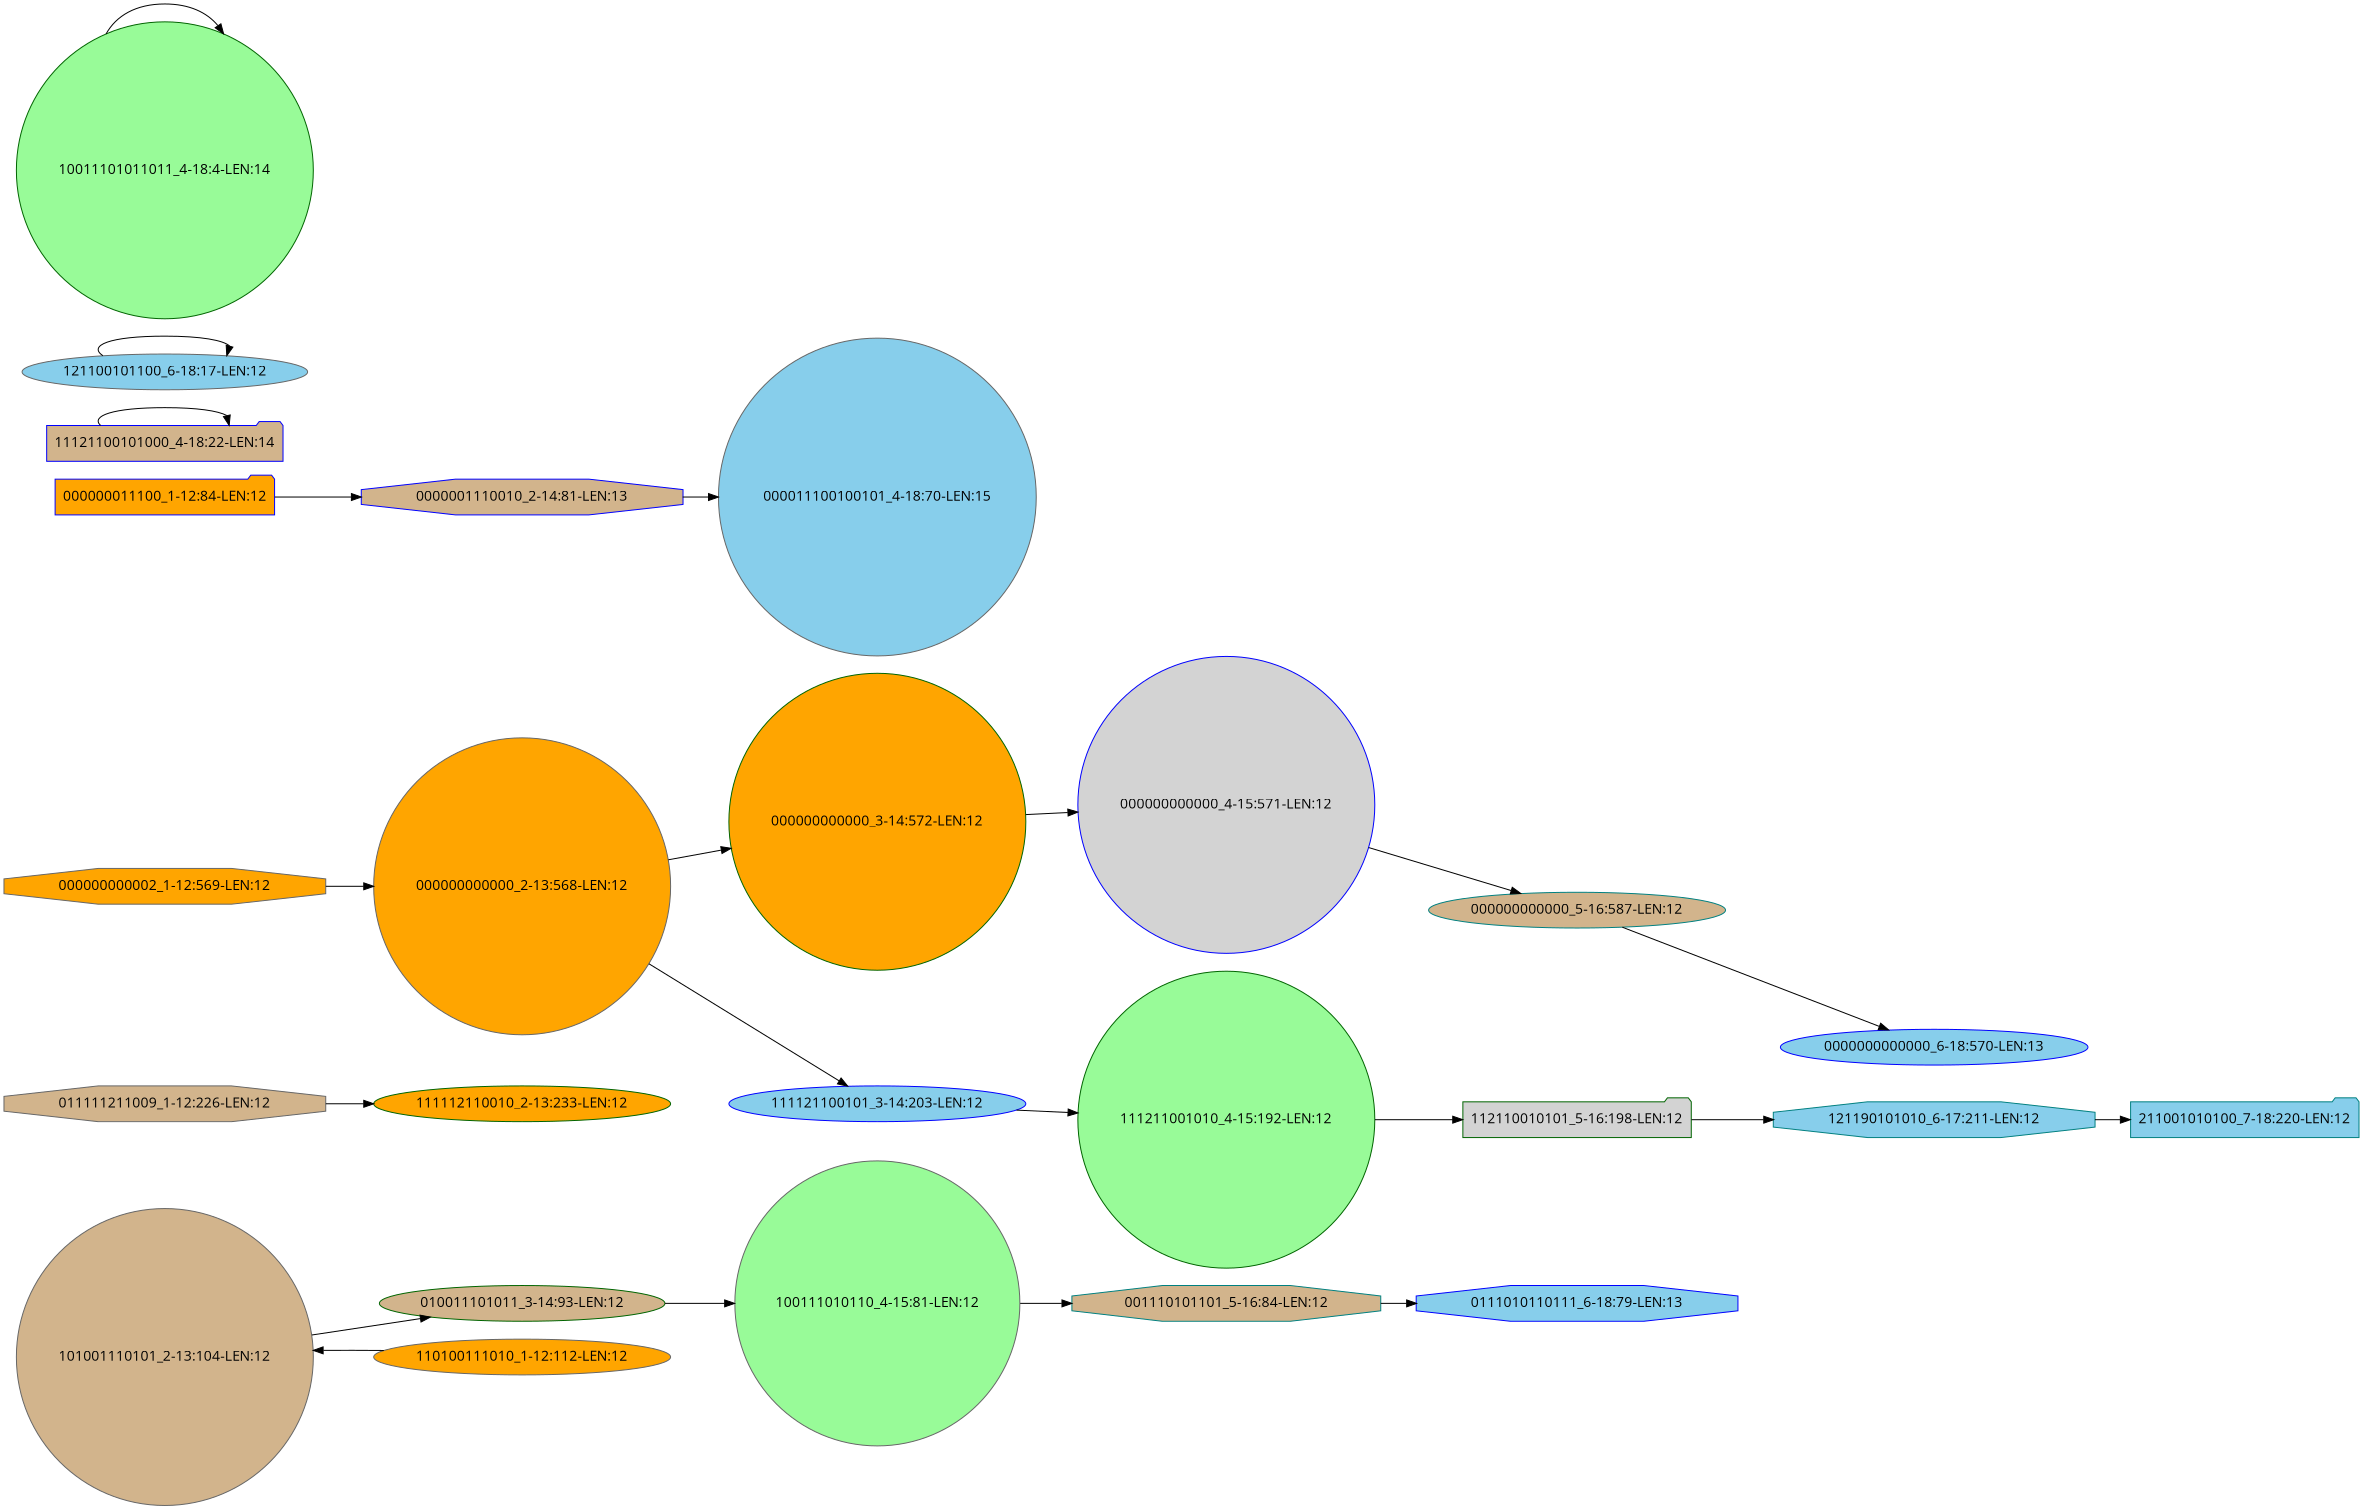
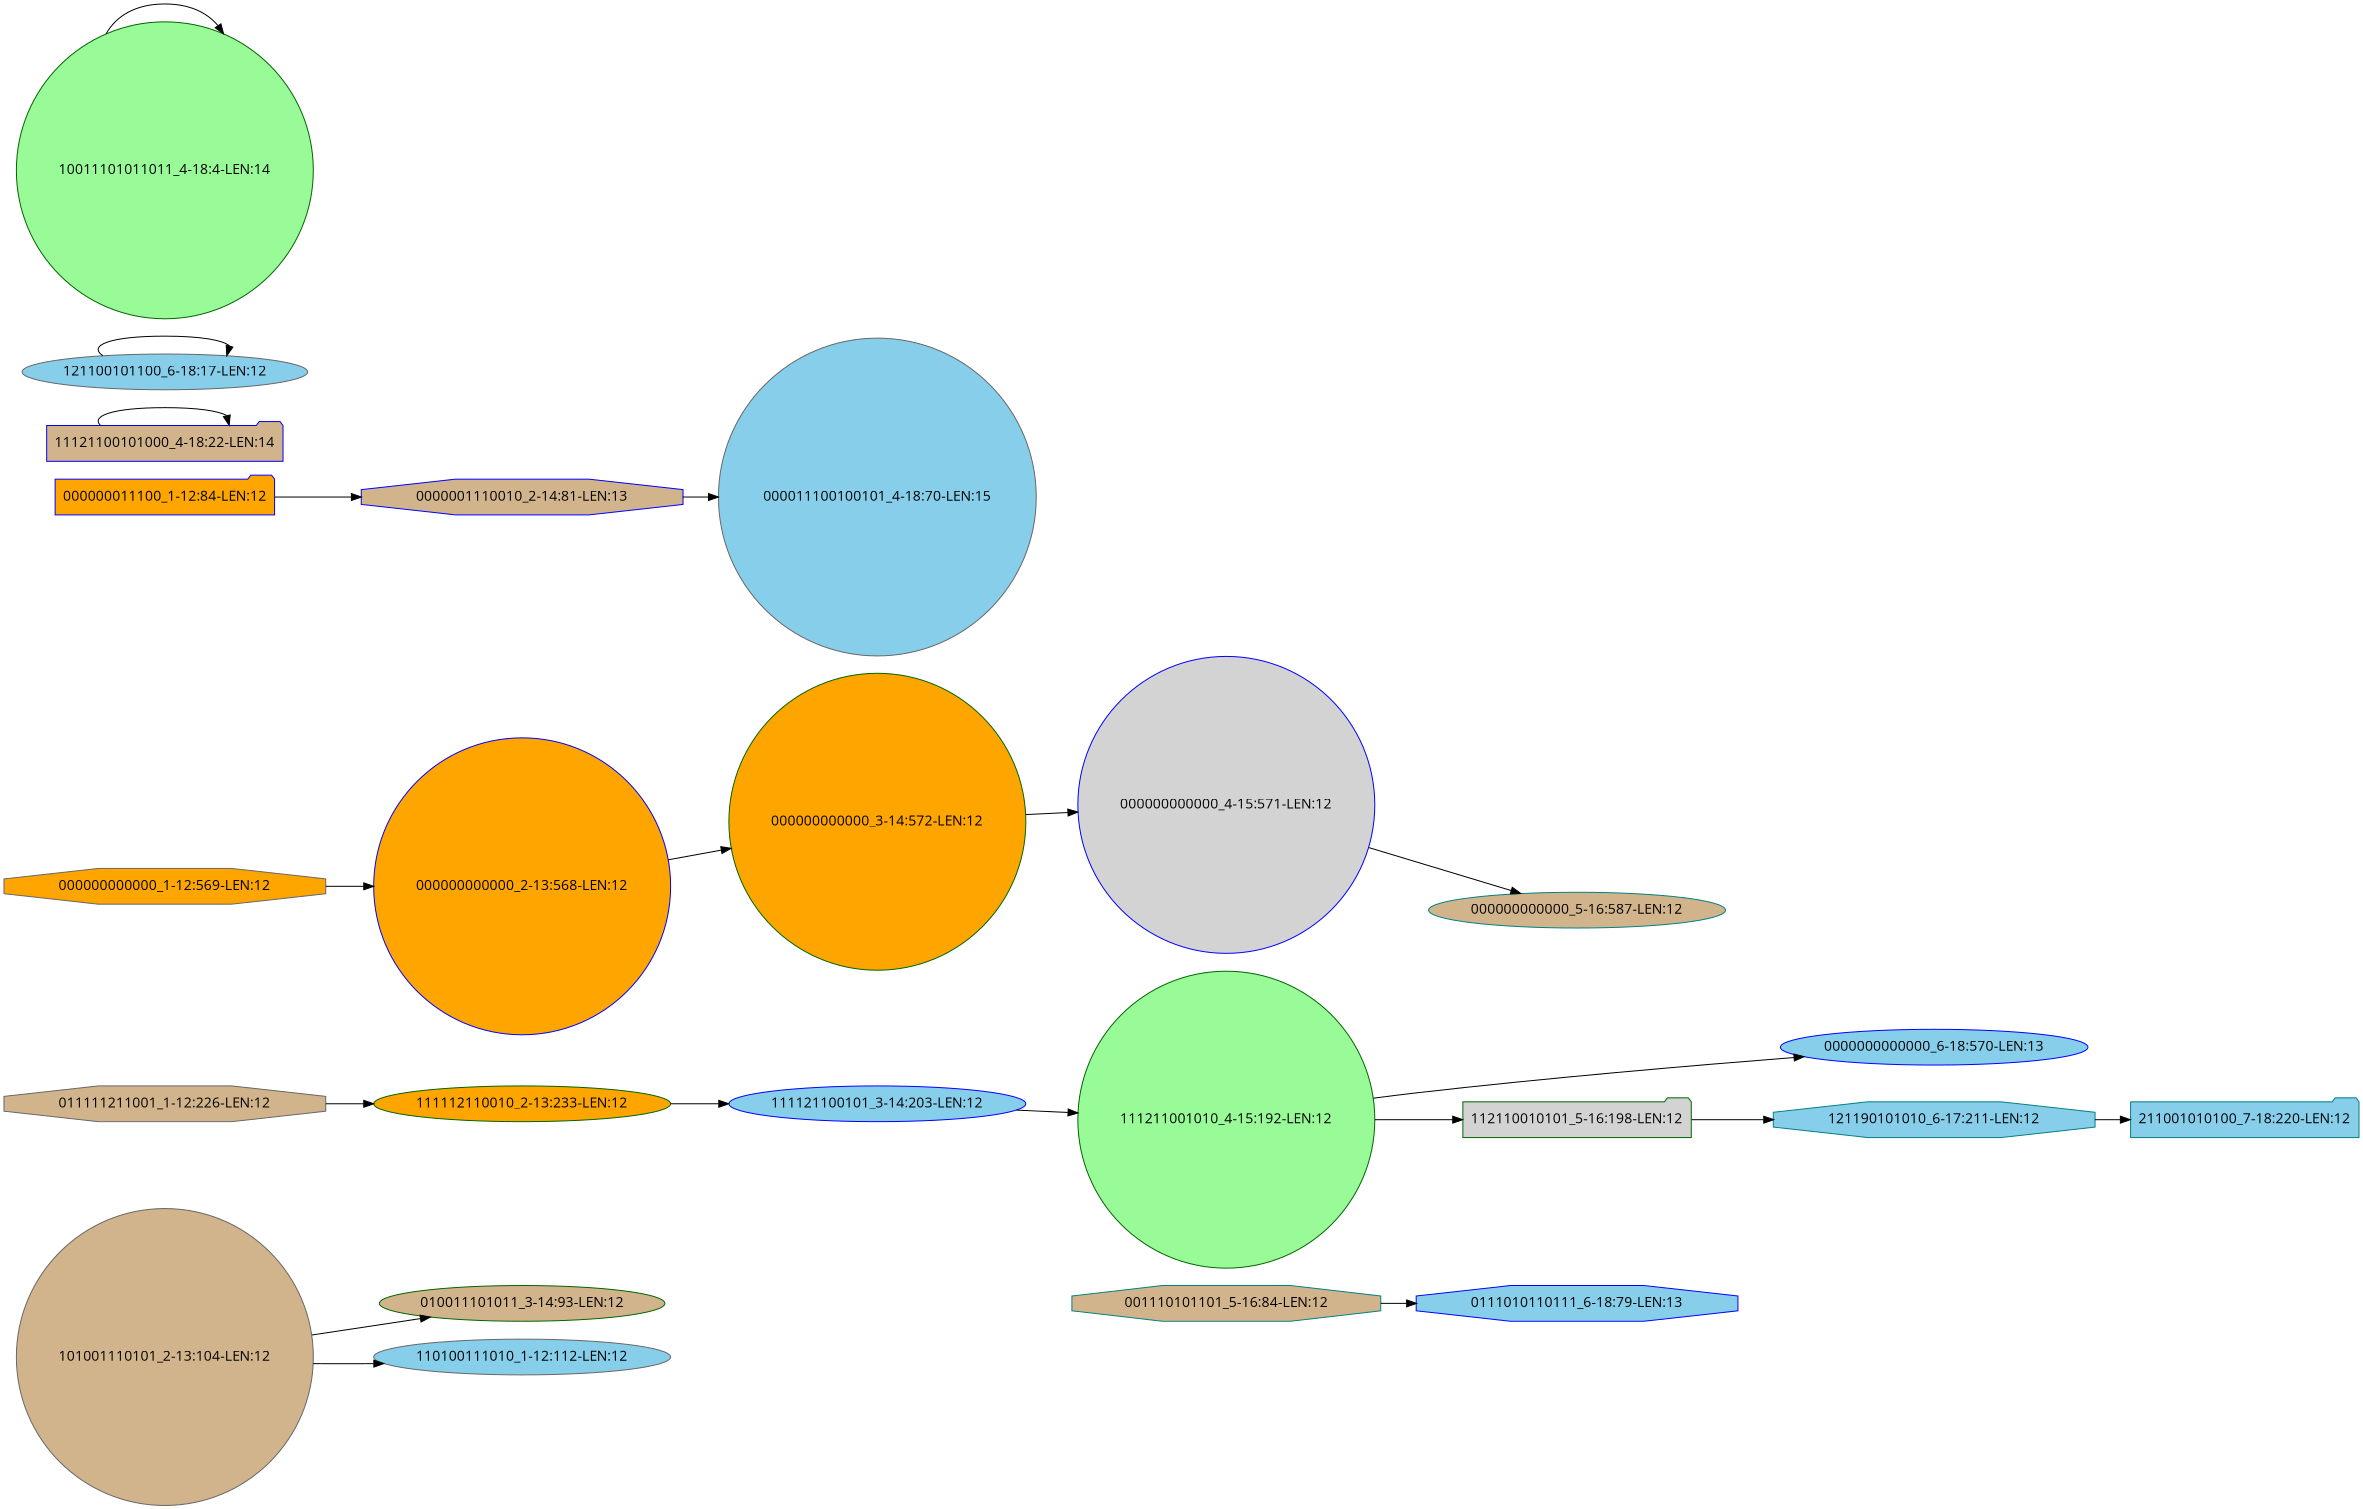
node "000000000002_1-12:569-LEN:12": label "000000000002_1-12:569-LEN:12" -> "000000000000_1-12:569-LEN:12"
node "000000000000_2-13:568-LEN:12": color gray40 -> blue
edge "000000000000_5-16:587-LEN:12" -> "0000000000000_6-18:570-LEN:13": now "111211001010_4-15:192-LEN:12" -> "0000000000000_6-18:570-LEN:13"
edge "000000000000_2-13:568-LEN:12" -> "111121100101_3-14:203-LEN:12": now "111112110010_2-13:233-LEN:12" -> "111121100101_3-14:203-LEN:12"
node "011111211009_1-12:226-LEN:12": label "011111211009_1-12:226-LEN:12" -> "011111211001_1-12:226-LEN:12"
node "100111010110_4-15:81-LEN:12": removed
edge "110100111010_1-12:112-LEN:12" -> "101001110101_2-13:104-LEN:12": reversed
node "110100111010_1-12:112-LEN:12": fillcolor orange -> skyblue
